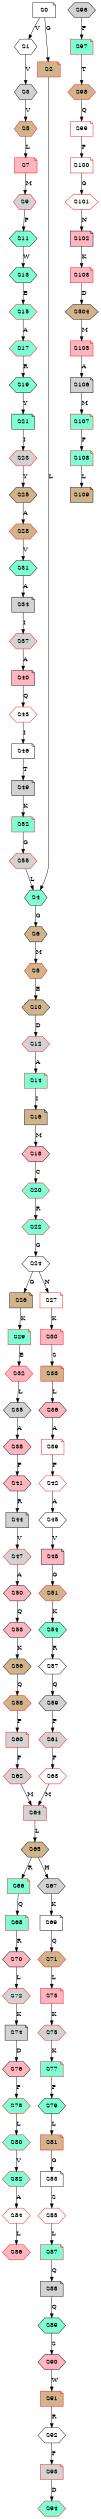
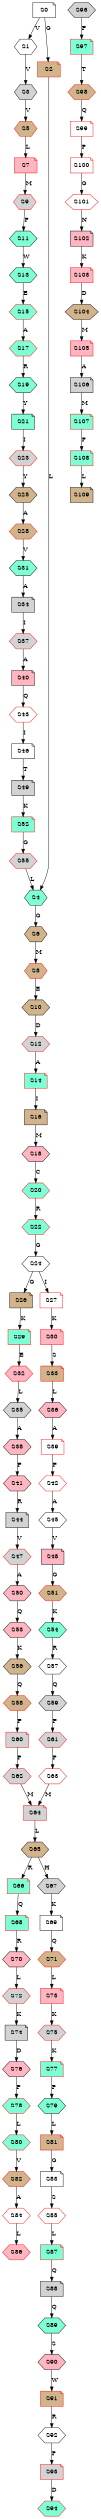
node "S504": label "S504" -> "S104"
edge "S24" -> "S27": label "N" -> "I"
node "S82": fillcolor aquamarine -> tan
